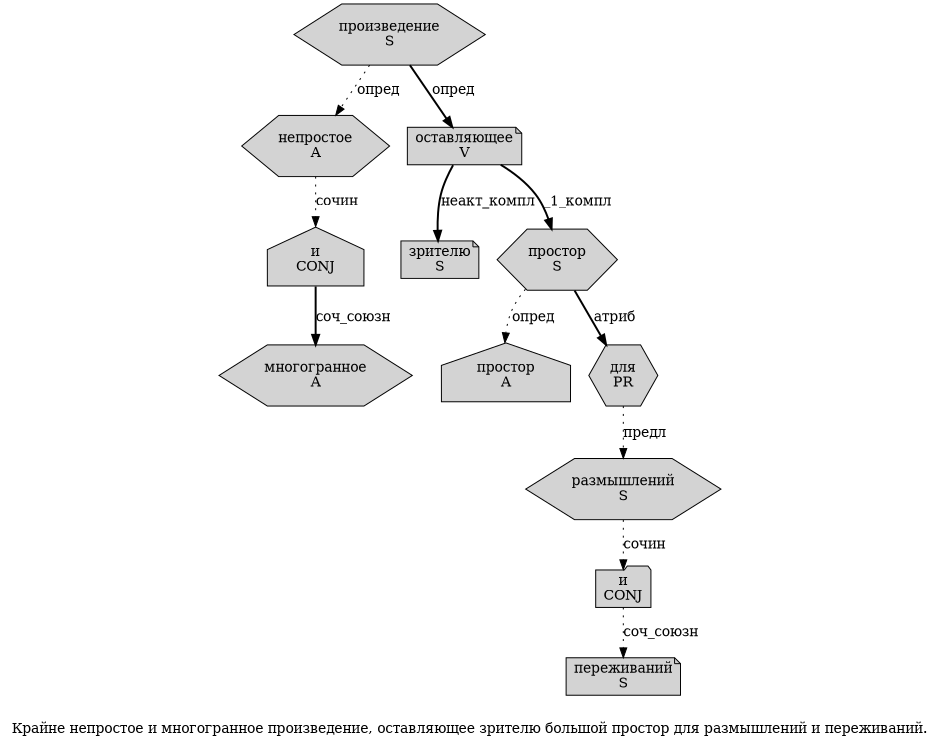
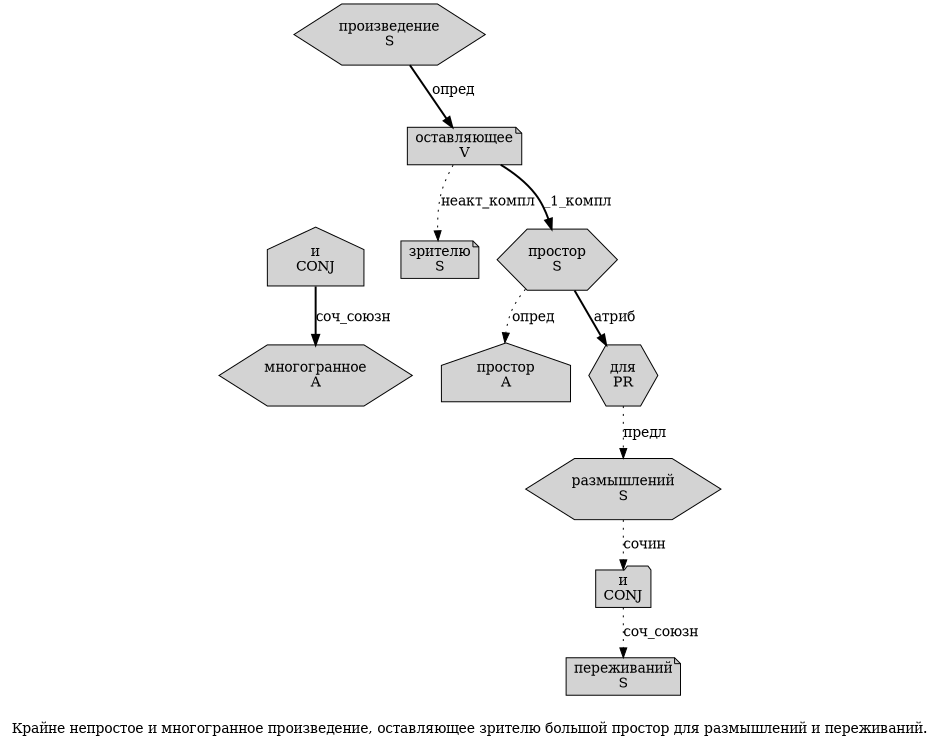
node "непростое A": removed
edge "оставляющее V" -> "зрителю S": style bold -> dotted
